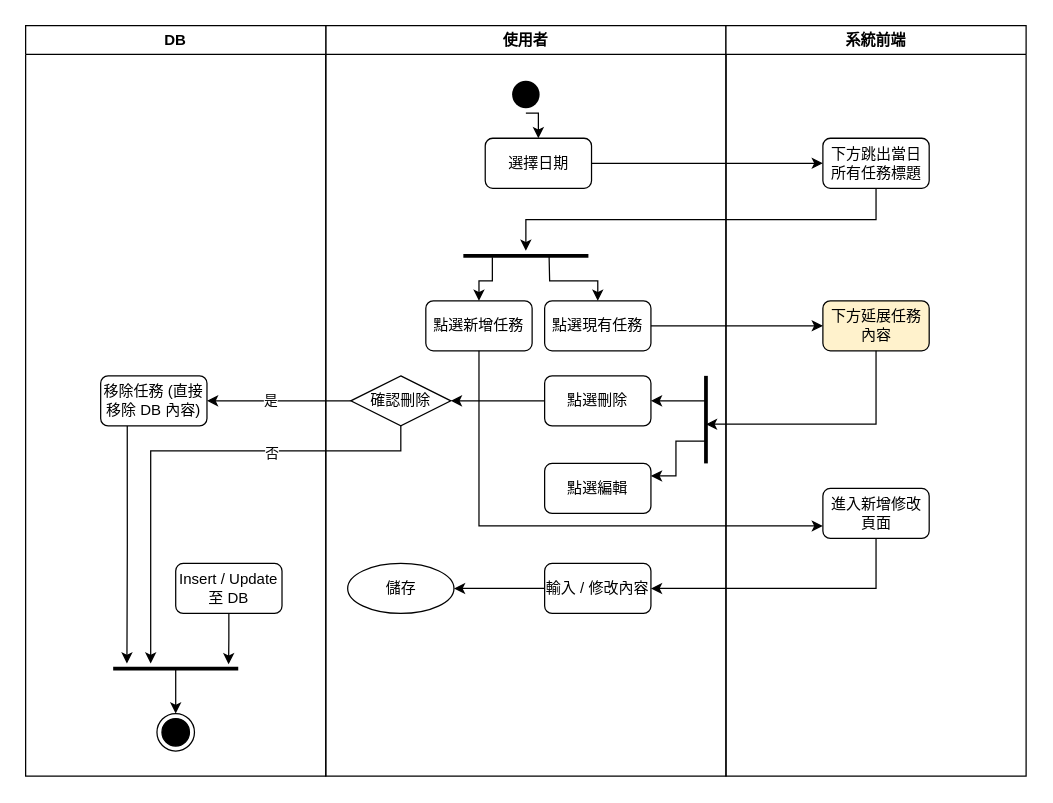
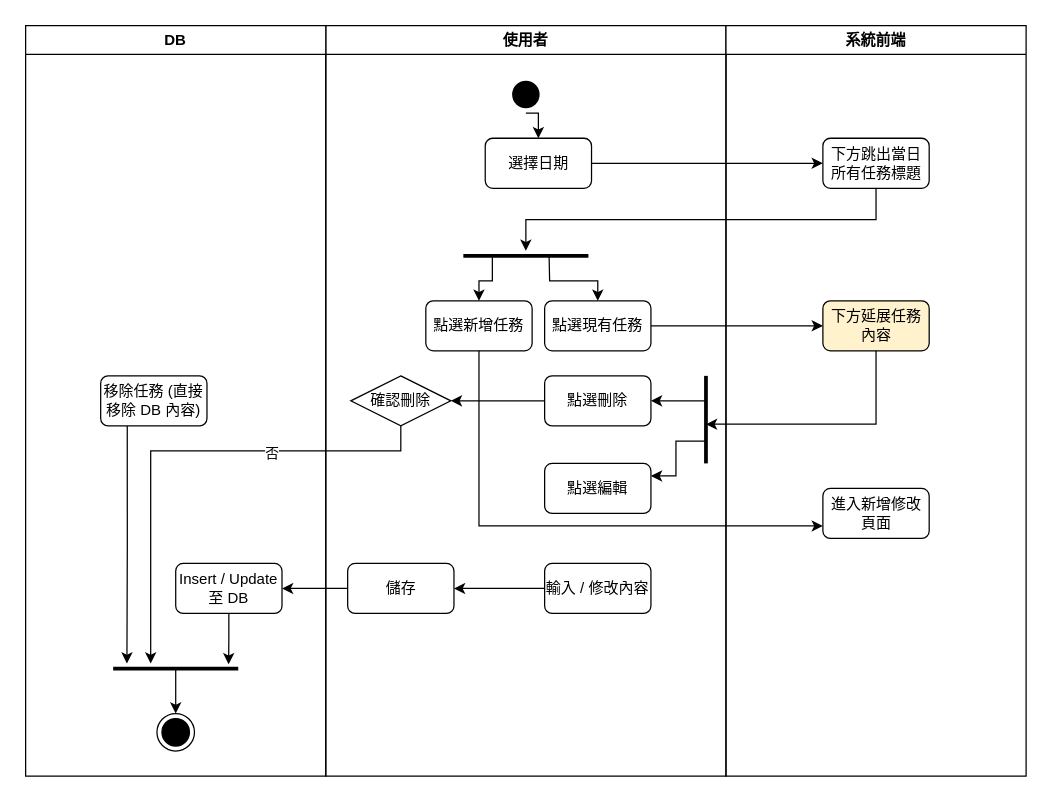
edge "確認刪除" -> "移除任務 (直接移除 DB 內容)": removed, label "是"
edge "儲存" -> "Insert / Update至 DB": added
node "儲存": shape ellipse -> rounded rectangle
edge "進入新增修改頁面" -> "輸入 / 修改內容": removed
